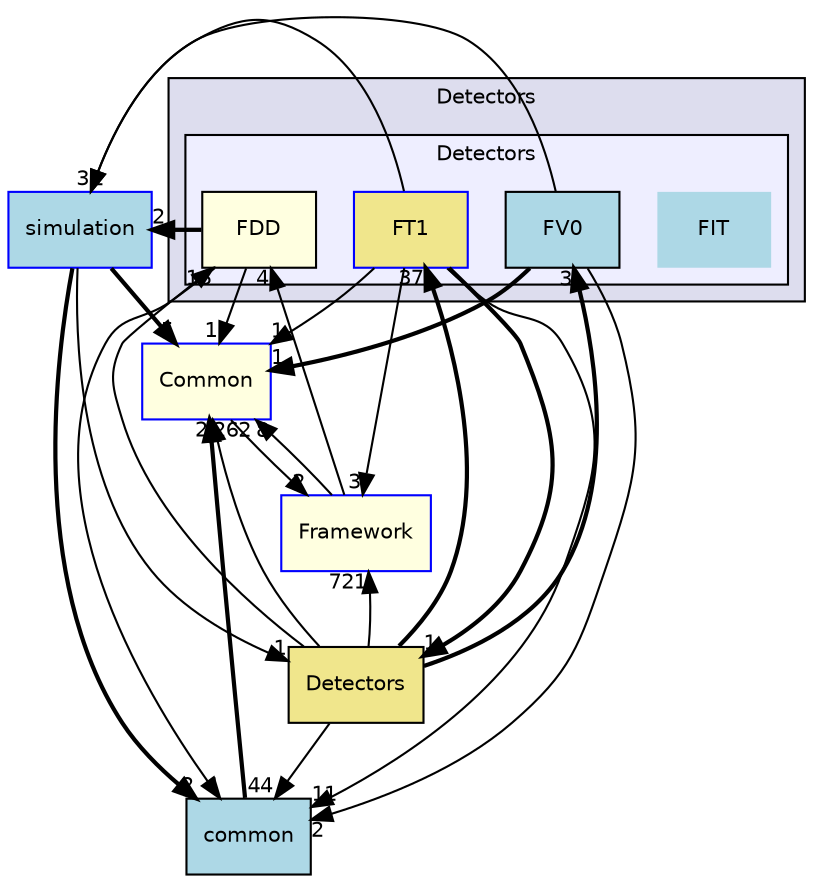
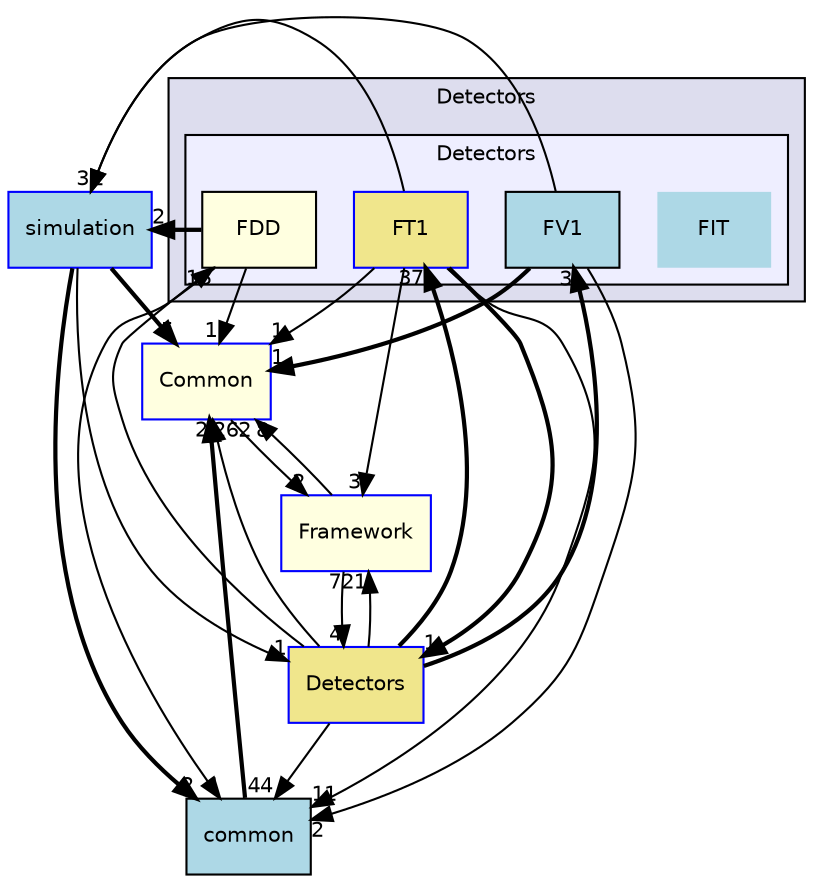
node "FV0": label "FV0" -> "FV1"
edge "Framework" -> "FDD": now "Framework" -> "Detectors"
node "Detectors": color black -> blue
